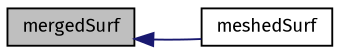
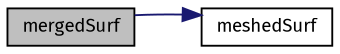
edge "meshedSurf" -> "mergedSurf": reversed
